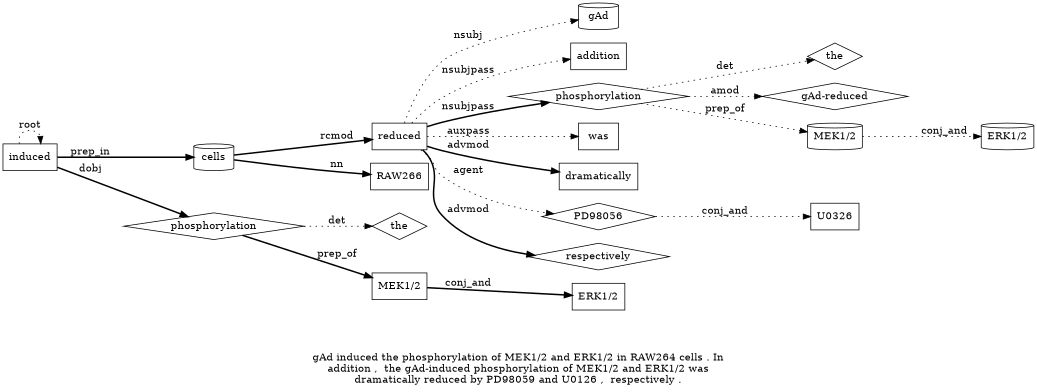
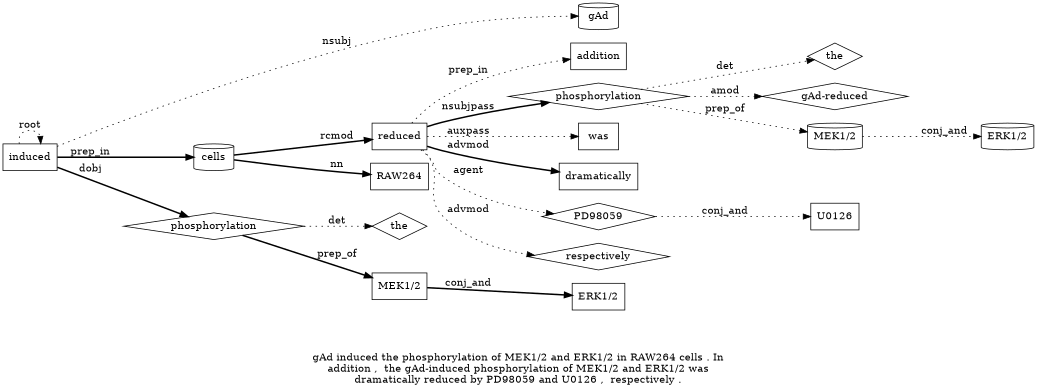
edge "reduced" -> "gAd": now "induced" -> "gAd"
edge "reduced" -> "addition": label "nsubjpass" -> "prep_in"
node "RAW266": label "RAW266" -> "RAW264"
node "PD98056": label "PD98056" -> "PD98059"
node "U0326": label "U0326" -> "U0126"
edge "reduced" -> "respectively": style bold -> dotted
